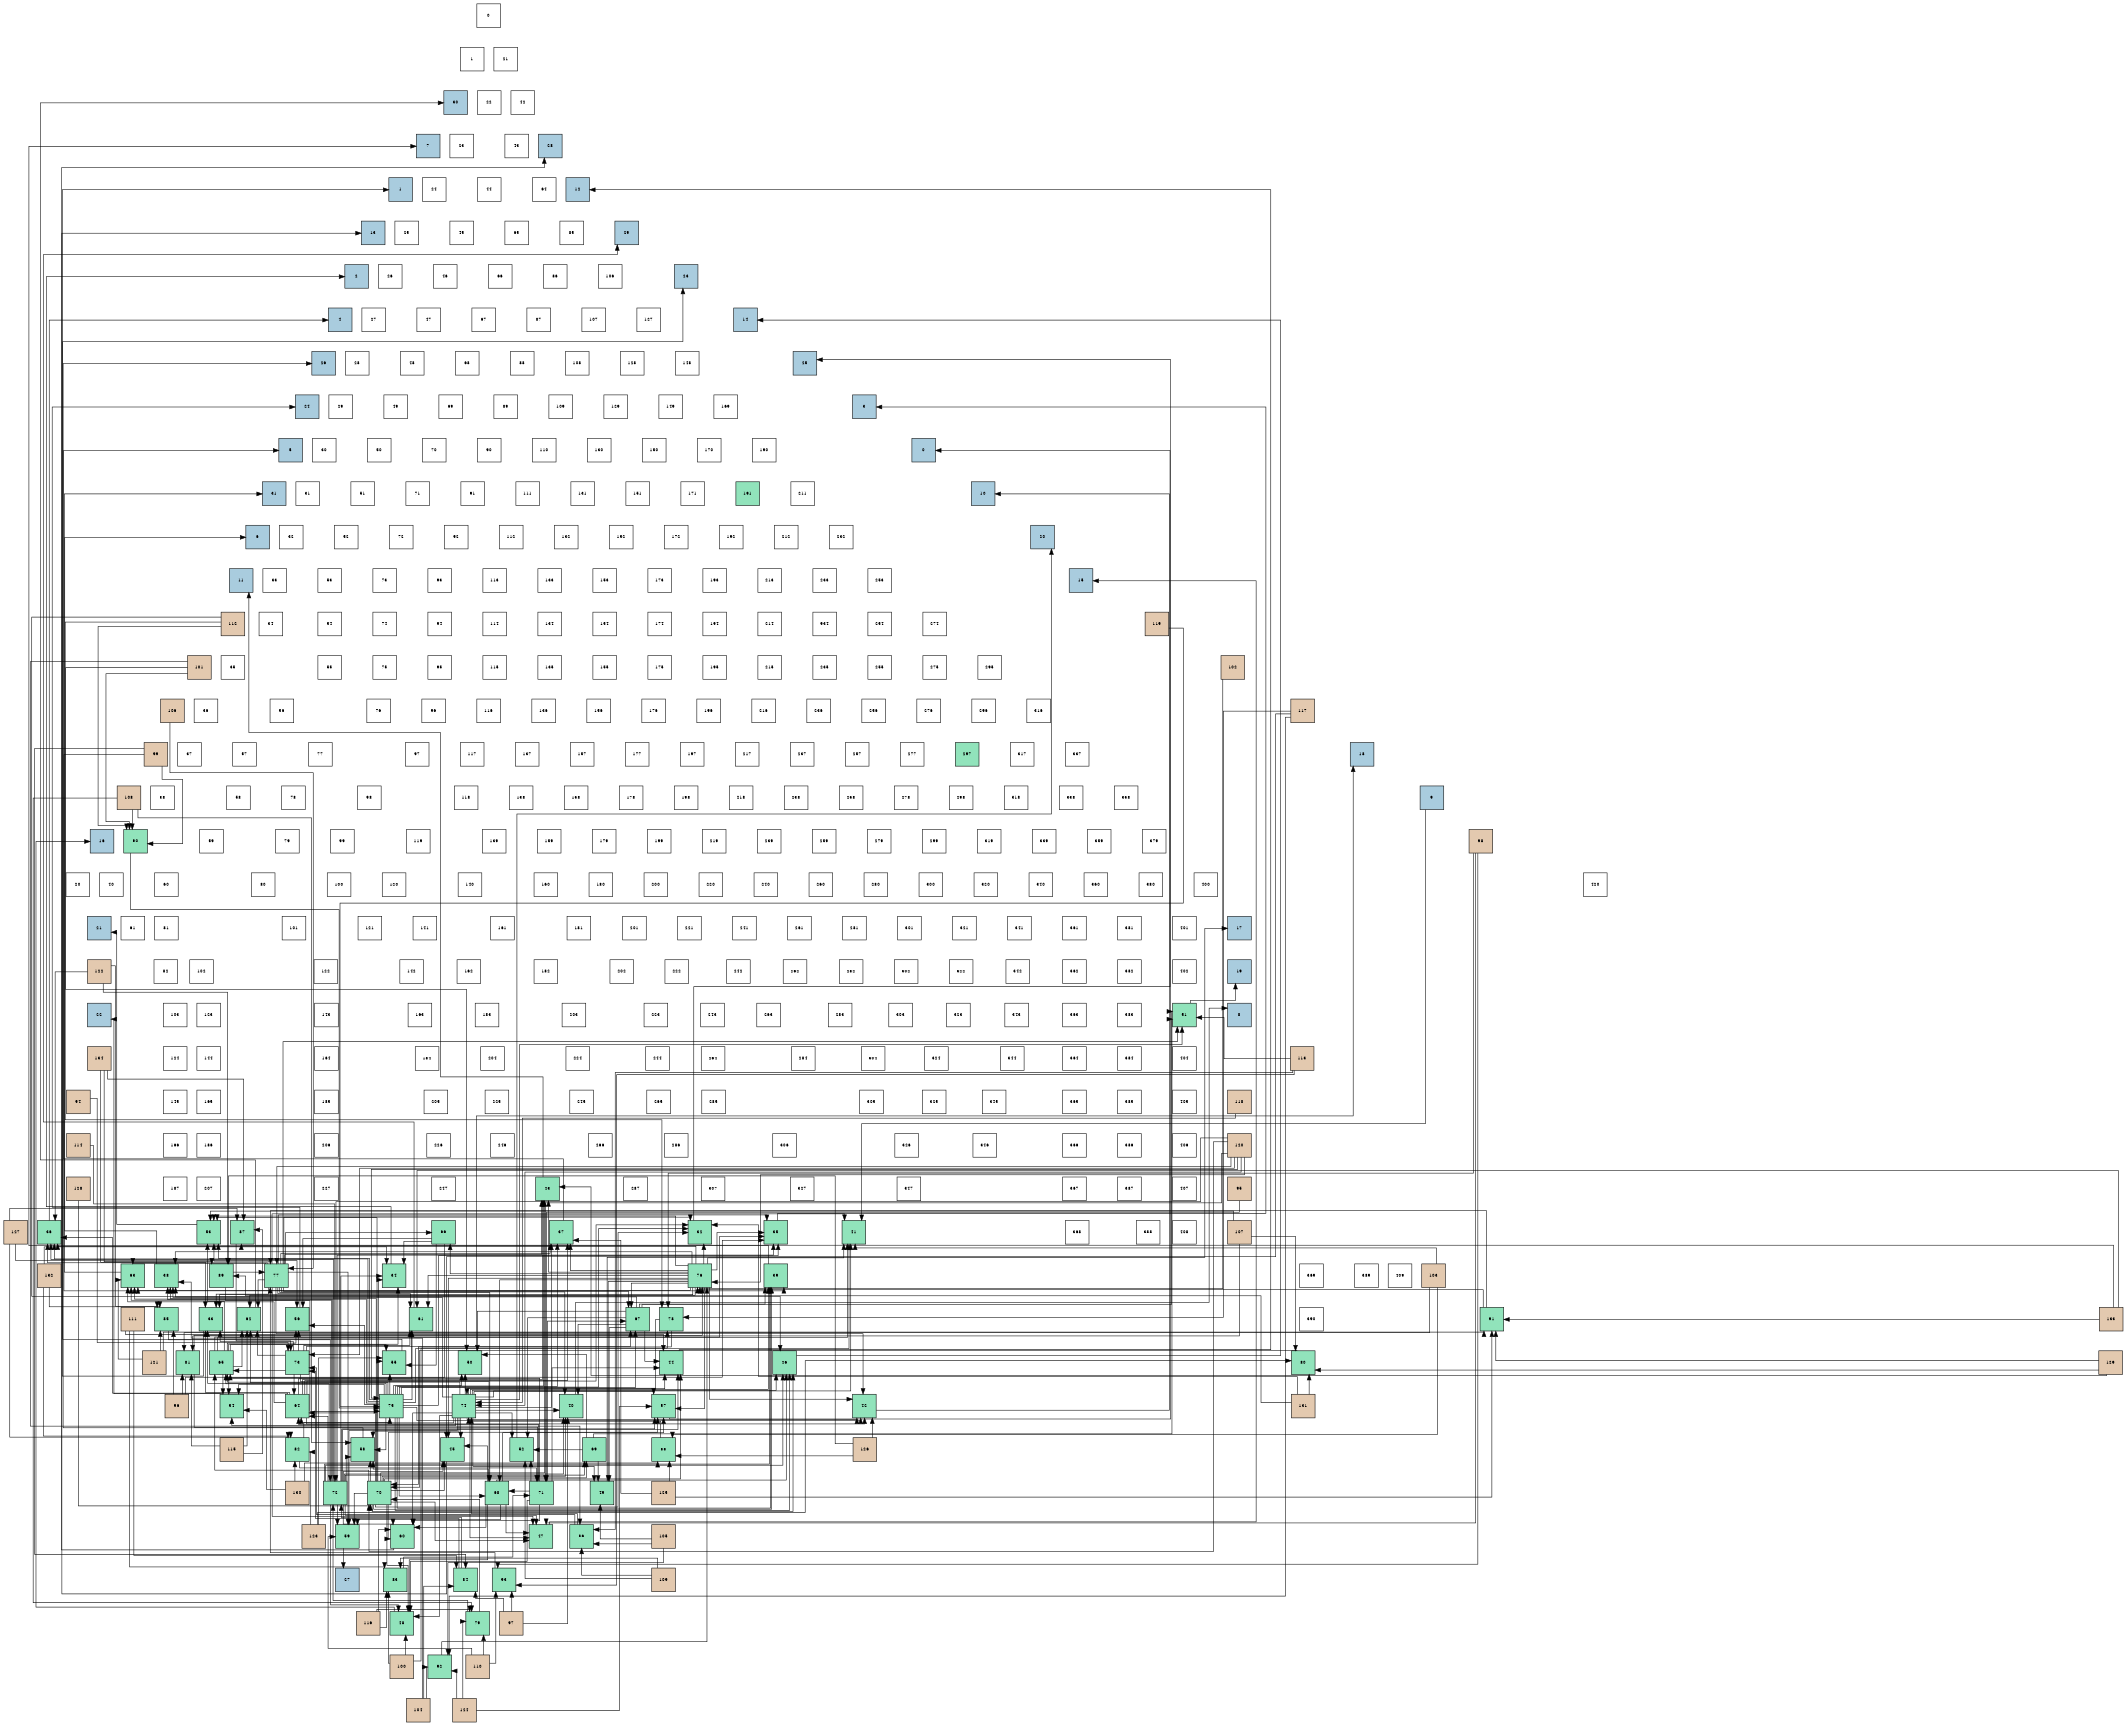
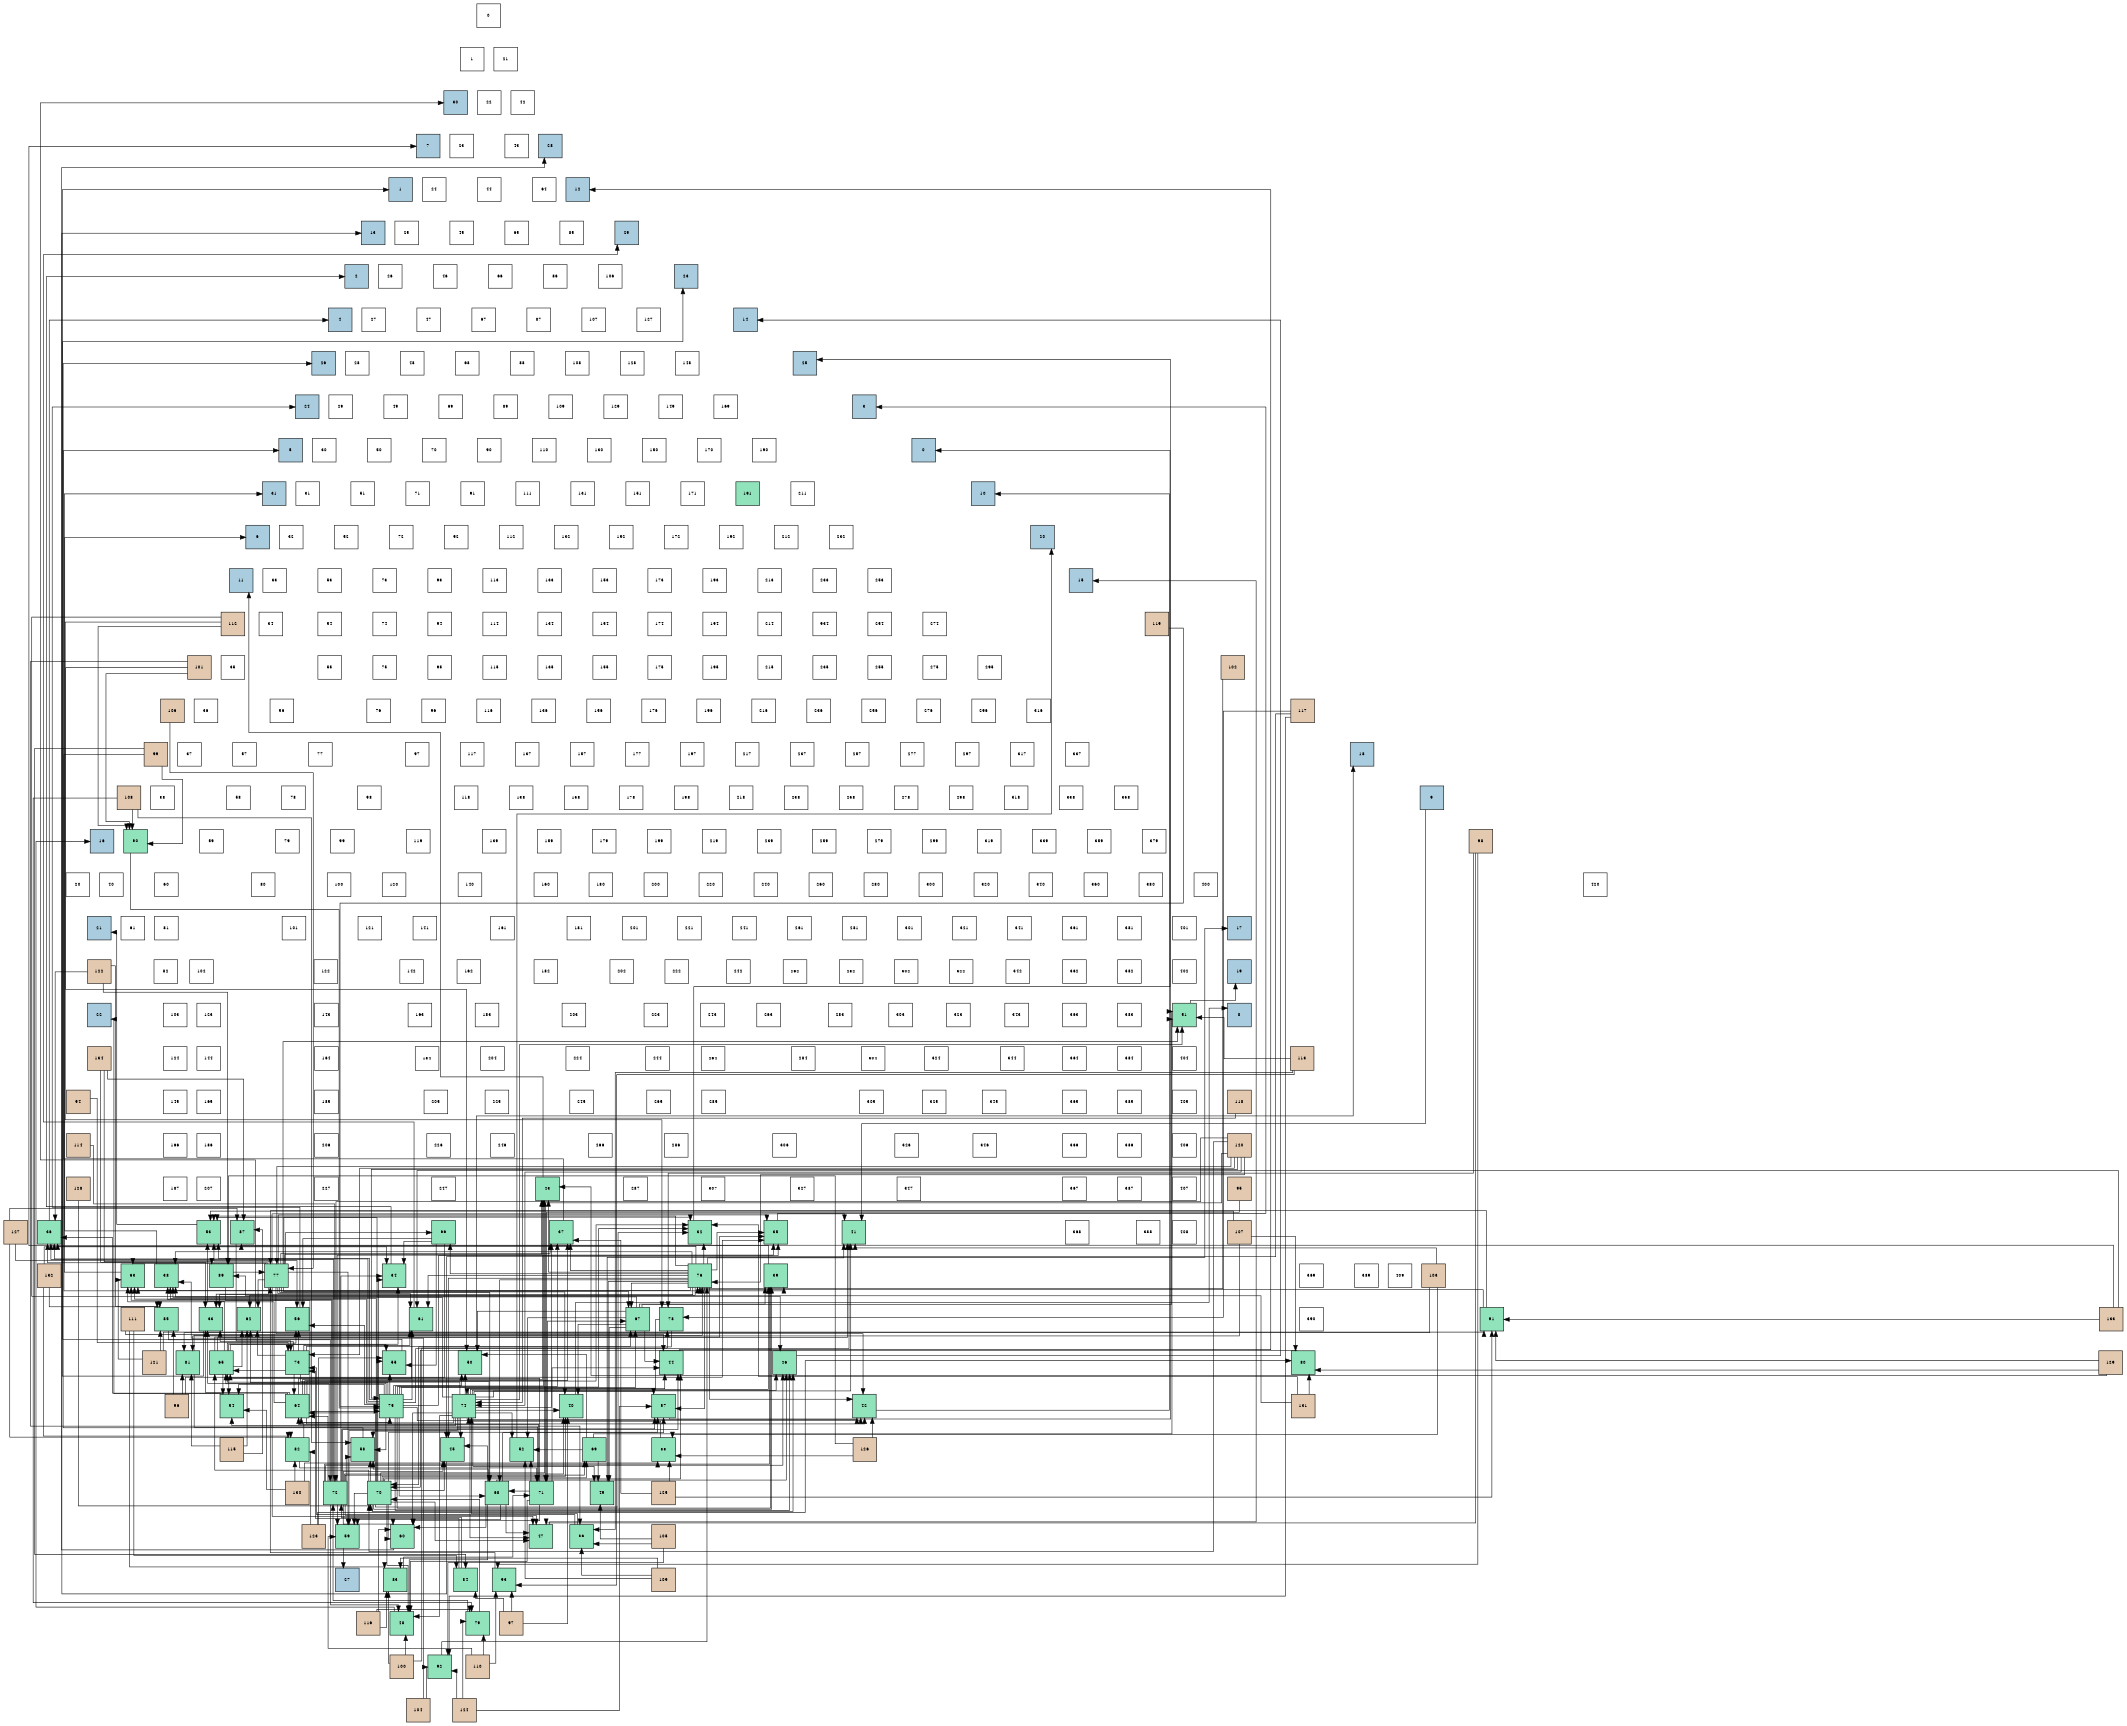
node "297": fillcolor #91e3bb -> #ffffff
edge "104" -> "84": removed
